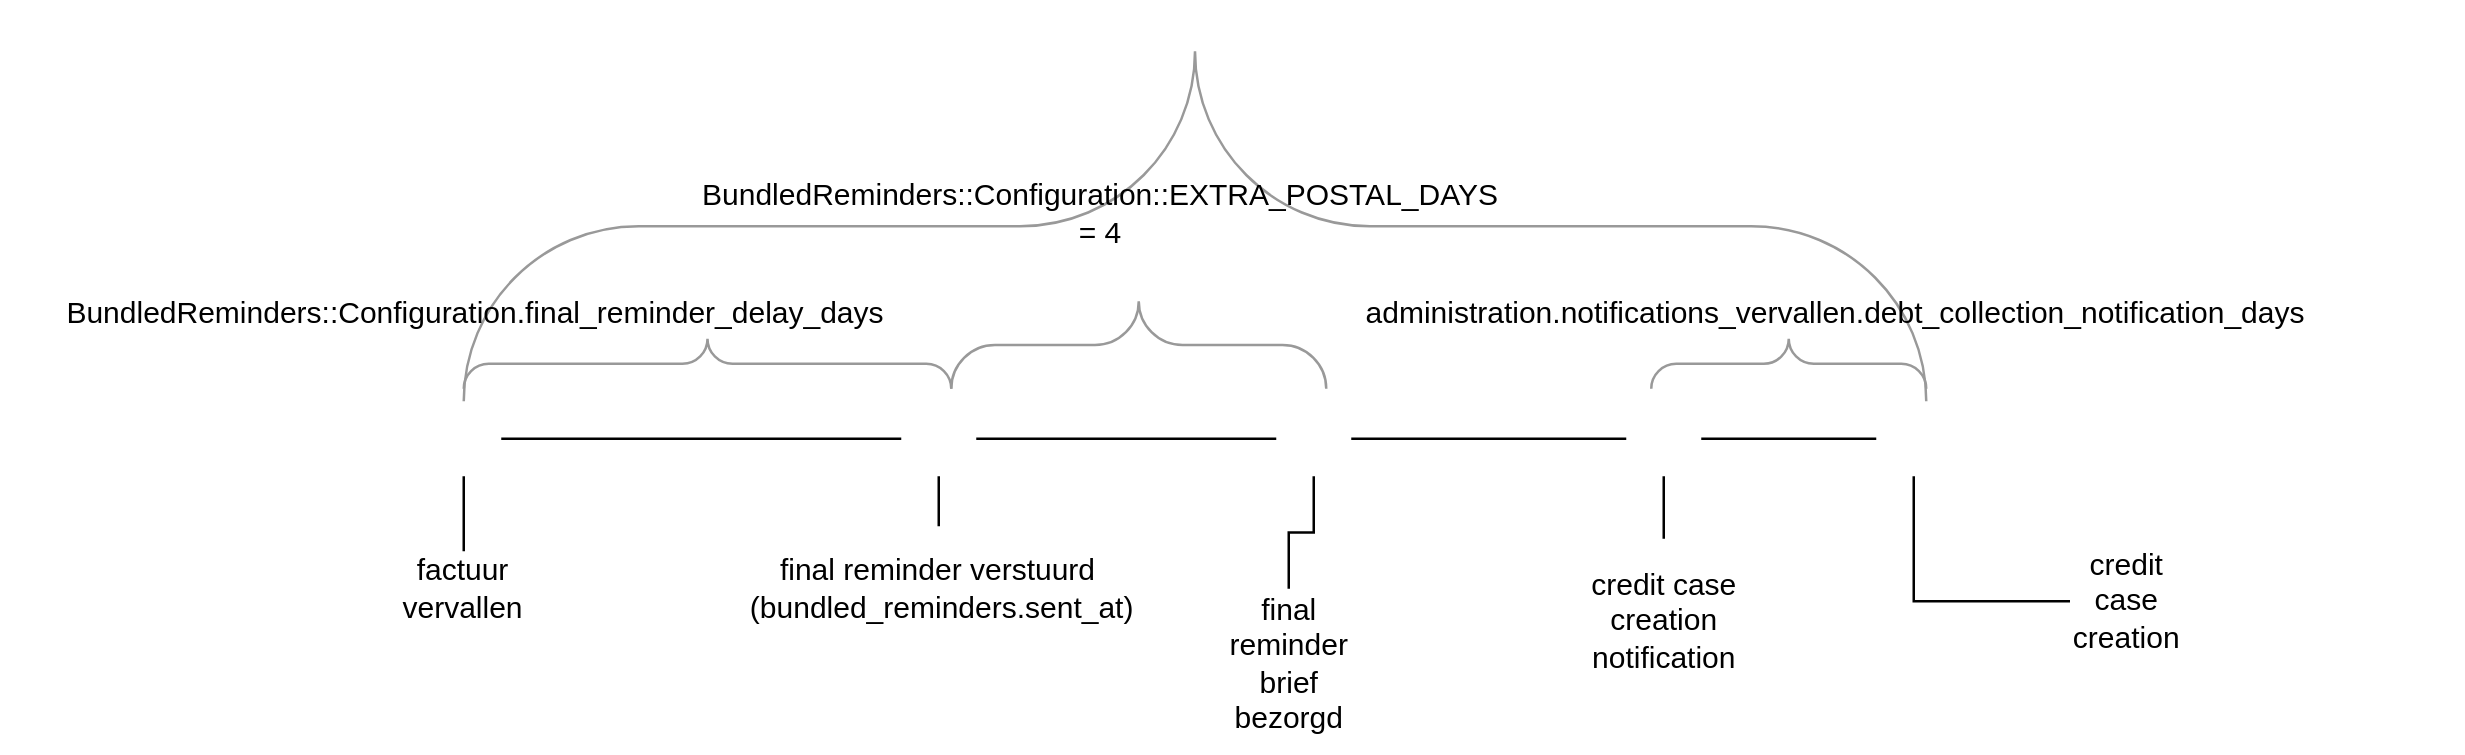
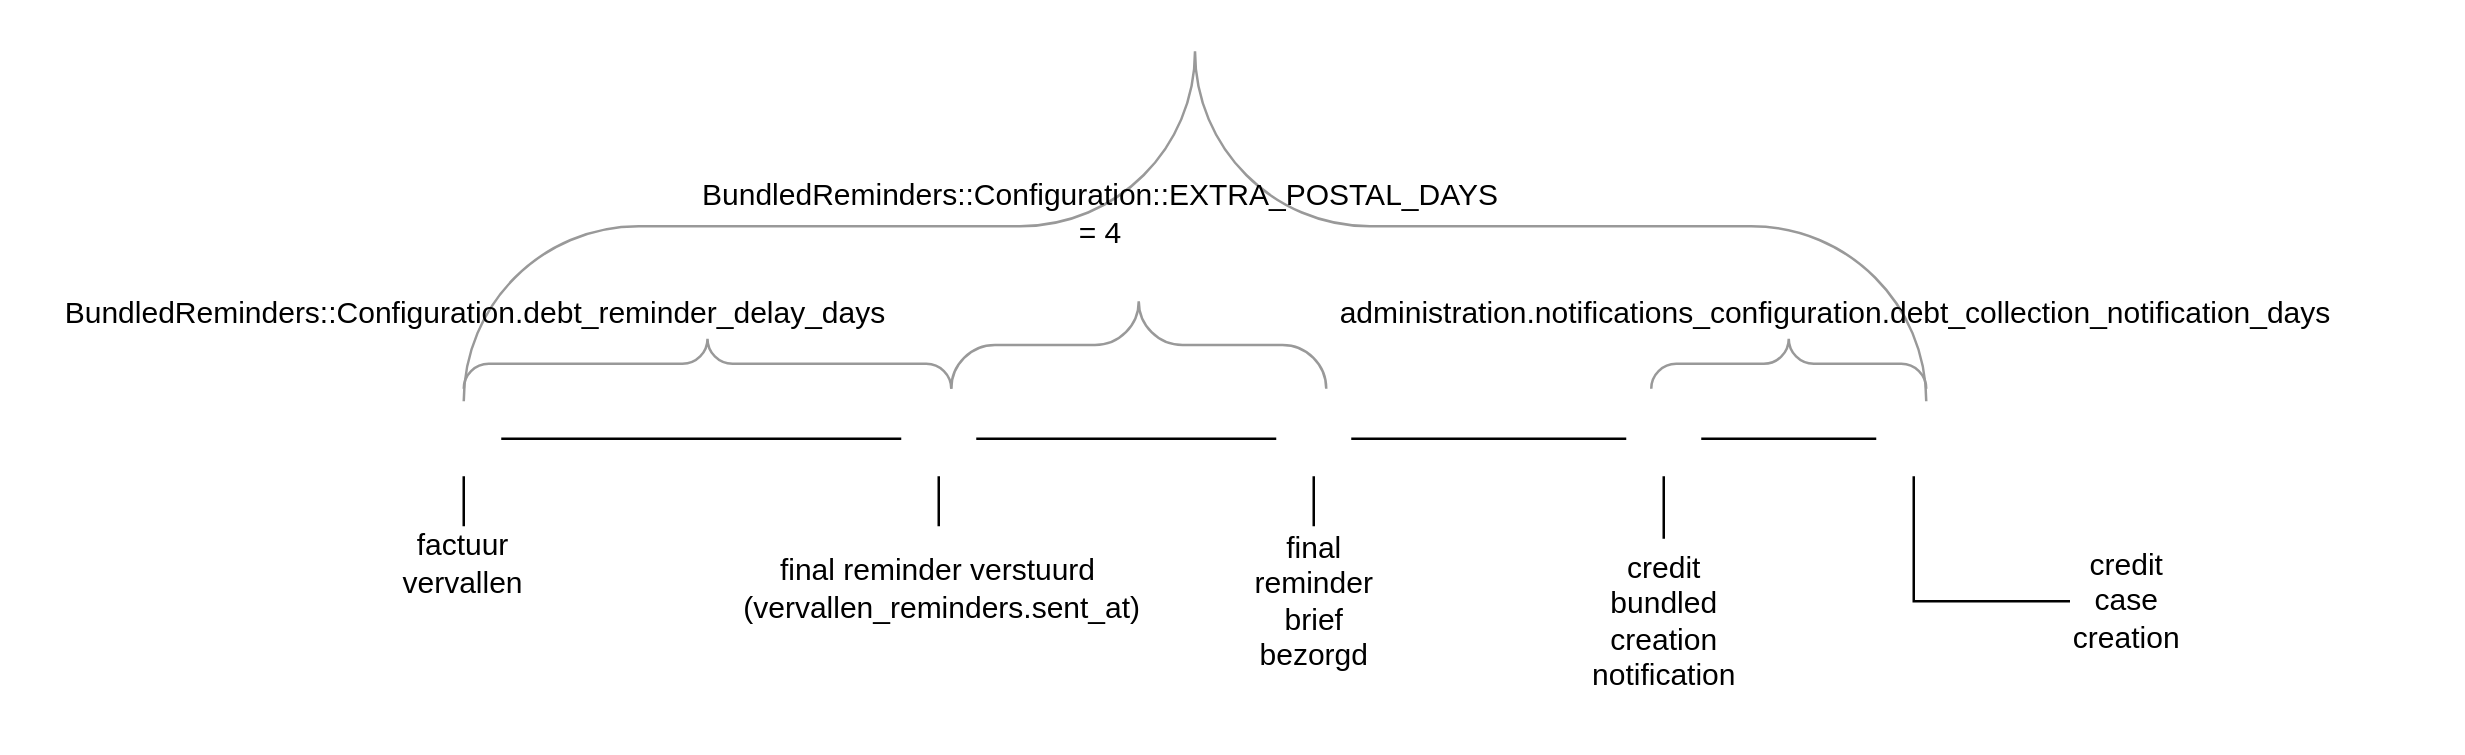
node "BundledReminders::Configuration.final_reminder_delay_days": label "BundledReminders::Configuration.final_reminder_delay_days" -> "BundledReminders::Configuration.debt_reminder_delay_days"
node "administration.notifications_vervallen.debt_collection_notification_days": label "administration.notifications_vervallen.debt_collection_notification_days" -> "administration.notifications_configuration.debt_collection_notification_days"
node "factuur vervallen": moved (464, 589) -> (464, 564)
node "final reminder verstuurd (bundled_reminders.sent_at)": label "final reminder verstuurd (bundled_reminders.sent_at)" -> "final reminder verstuurd (vervallen_reminders.sent_at)"
node "credit case creation notification": label "credit case creation notification" -> "credit bundled creation notification"
node "final reminder brief bezorgd": moved (1289, 664) -> (1314, 601)
